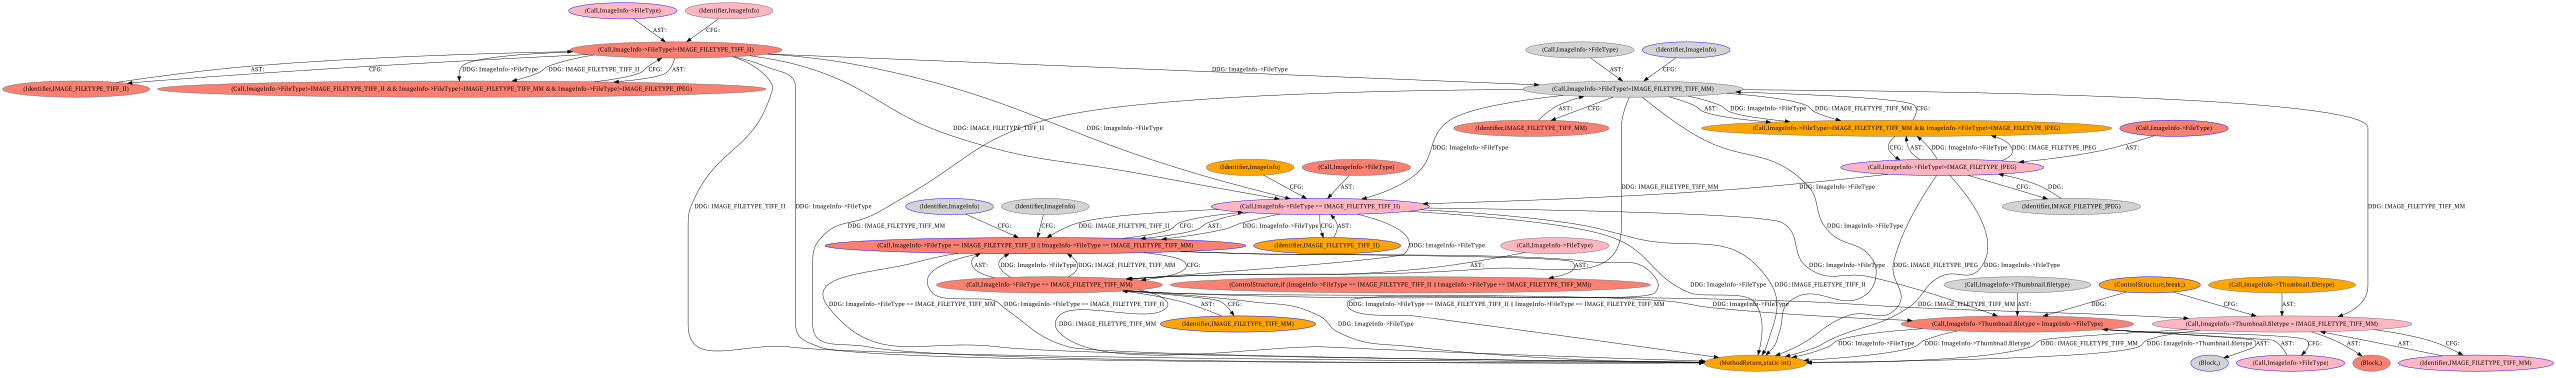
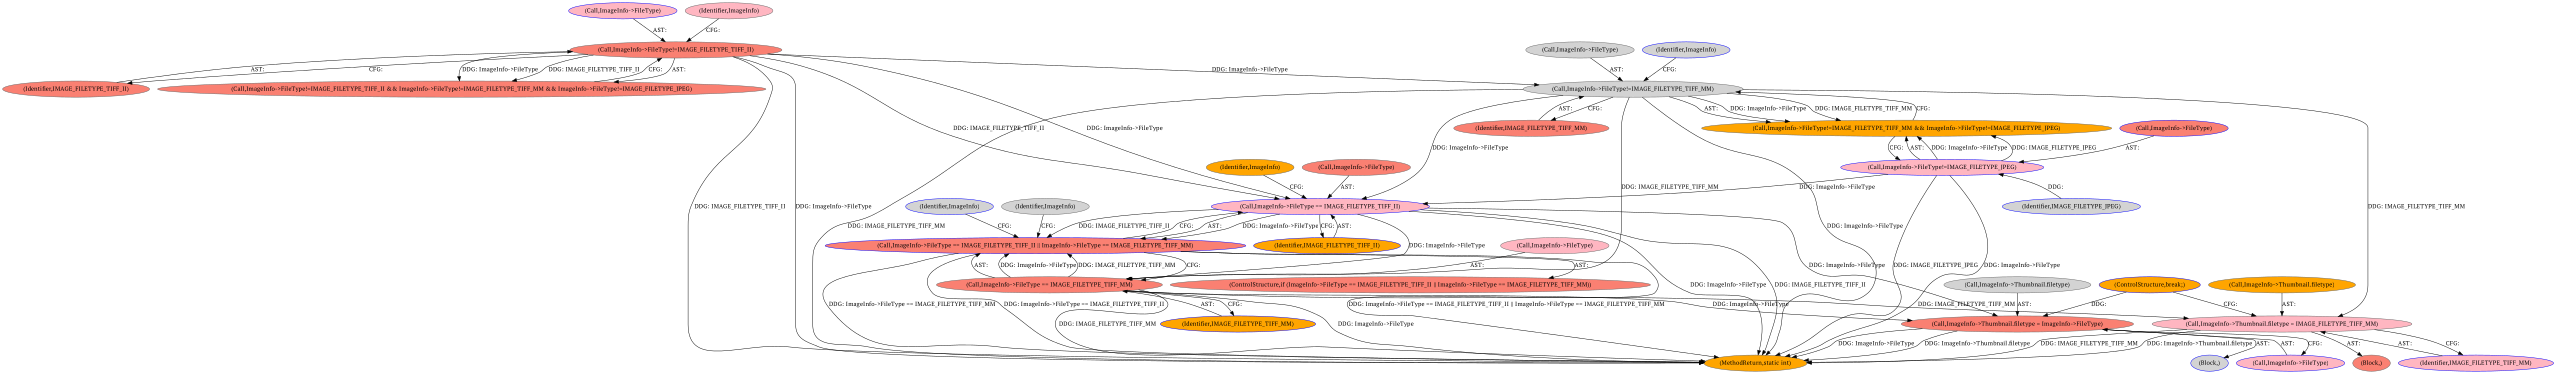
edge "(Call,ImageInfo->FileType!=IMAGE_FILETYPE_JPEG)" -> "(Identifier,IMAGE_FILETYPE_JPEG)": removed, label "CFG:"
node "(Identifier,IMAGE_FILETYPE_JPEG)": color gray40 -> blue
